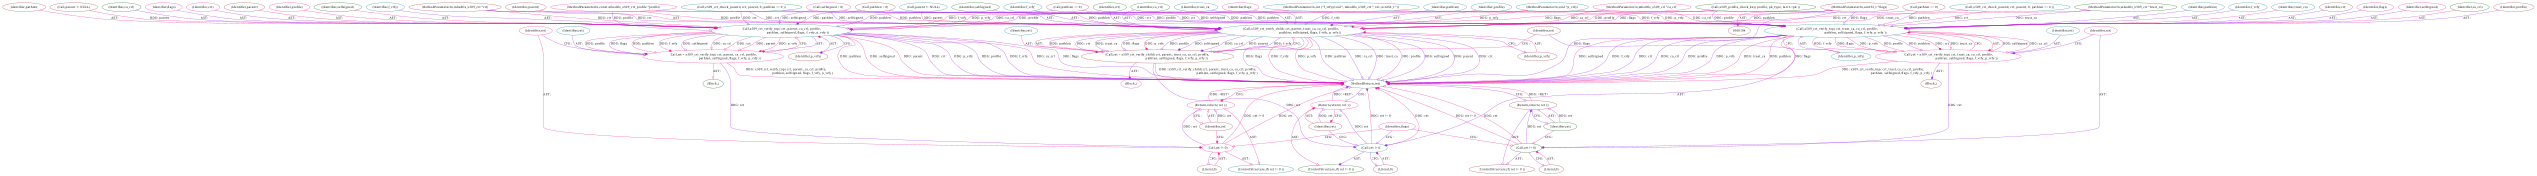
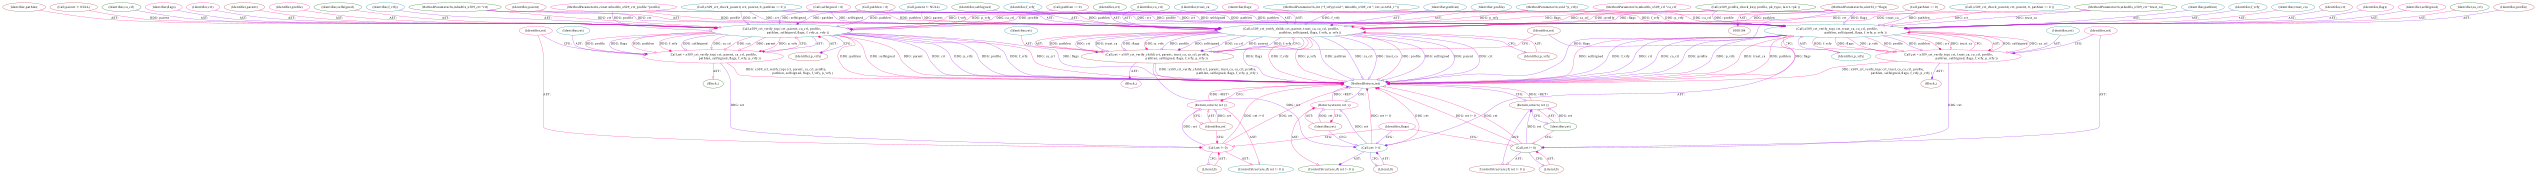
node "(MethodParameterIn,mbedtls_x509_crt *crt)": color brown -> darkgreen
